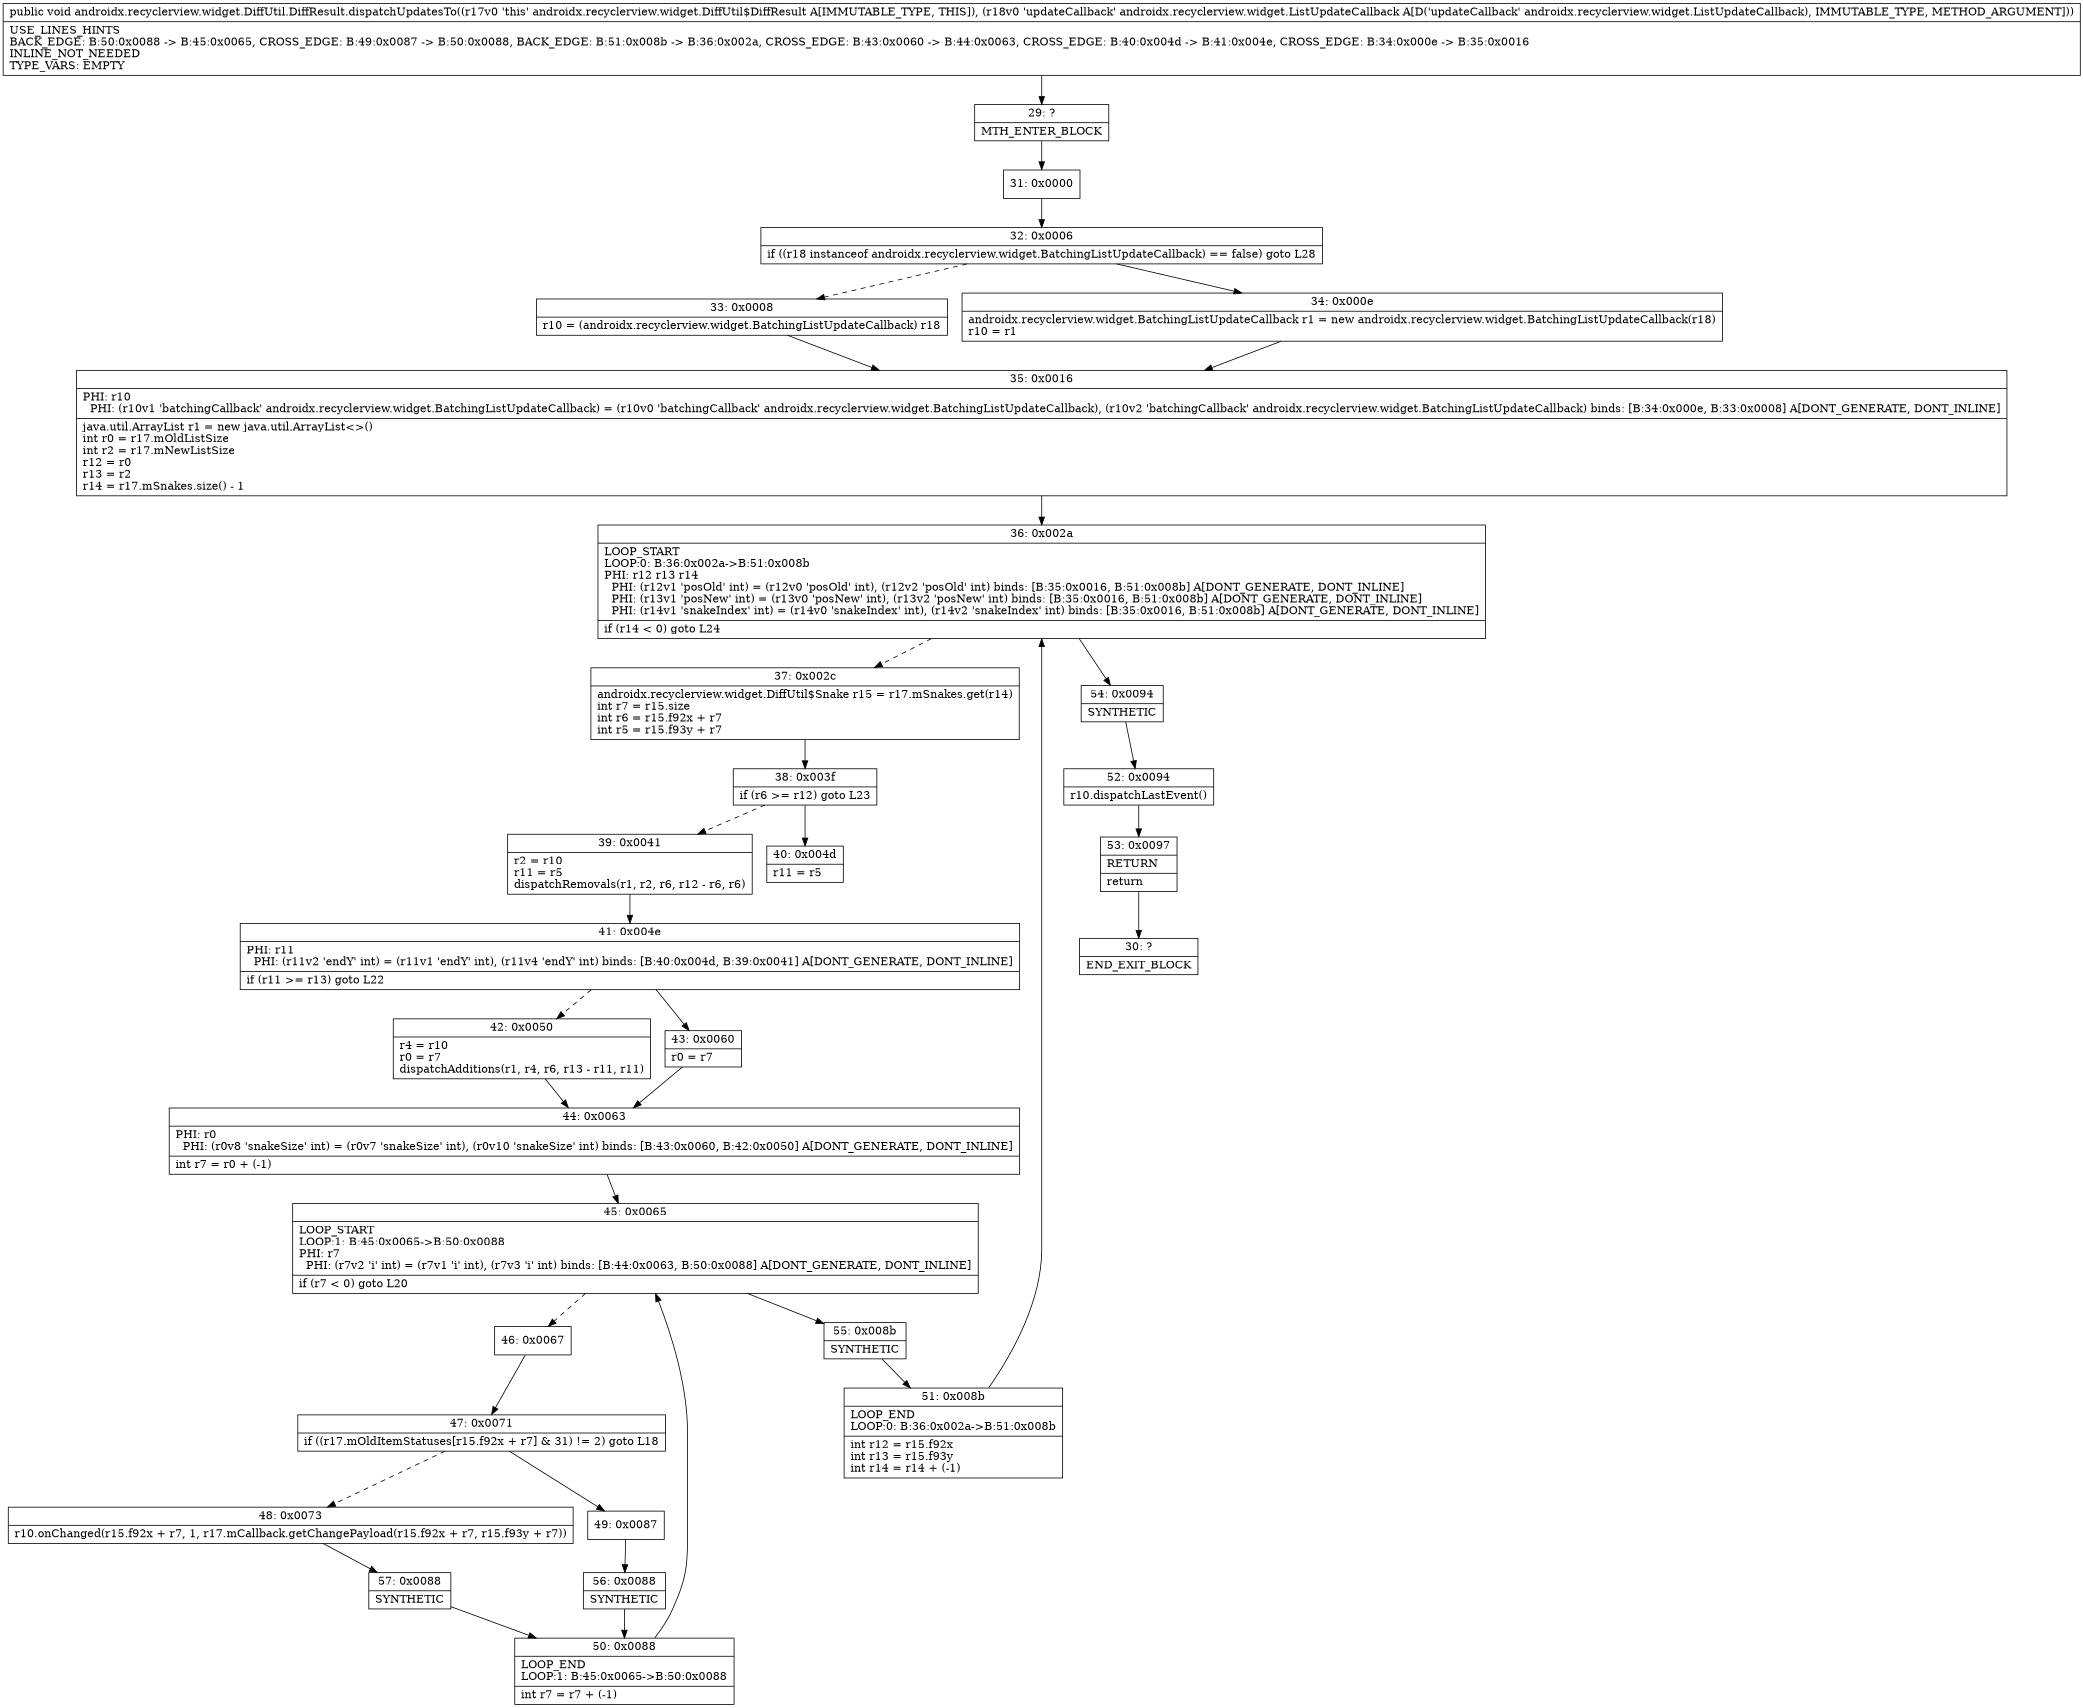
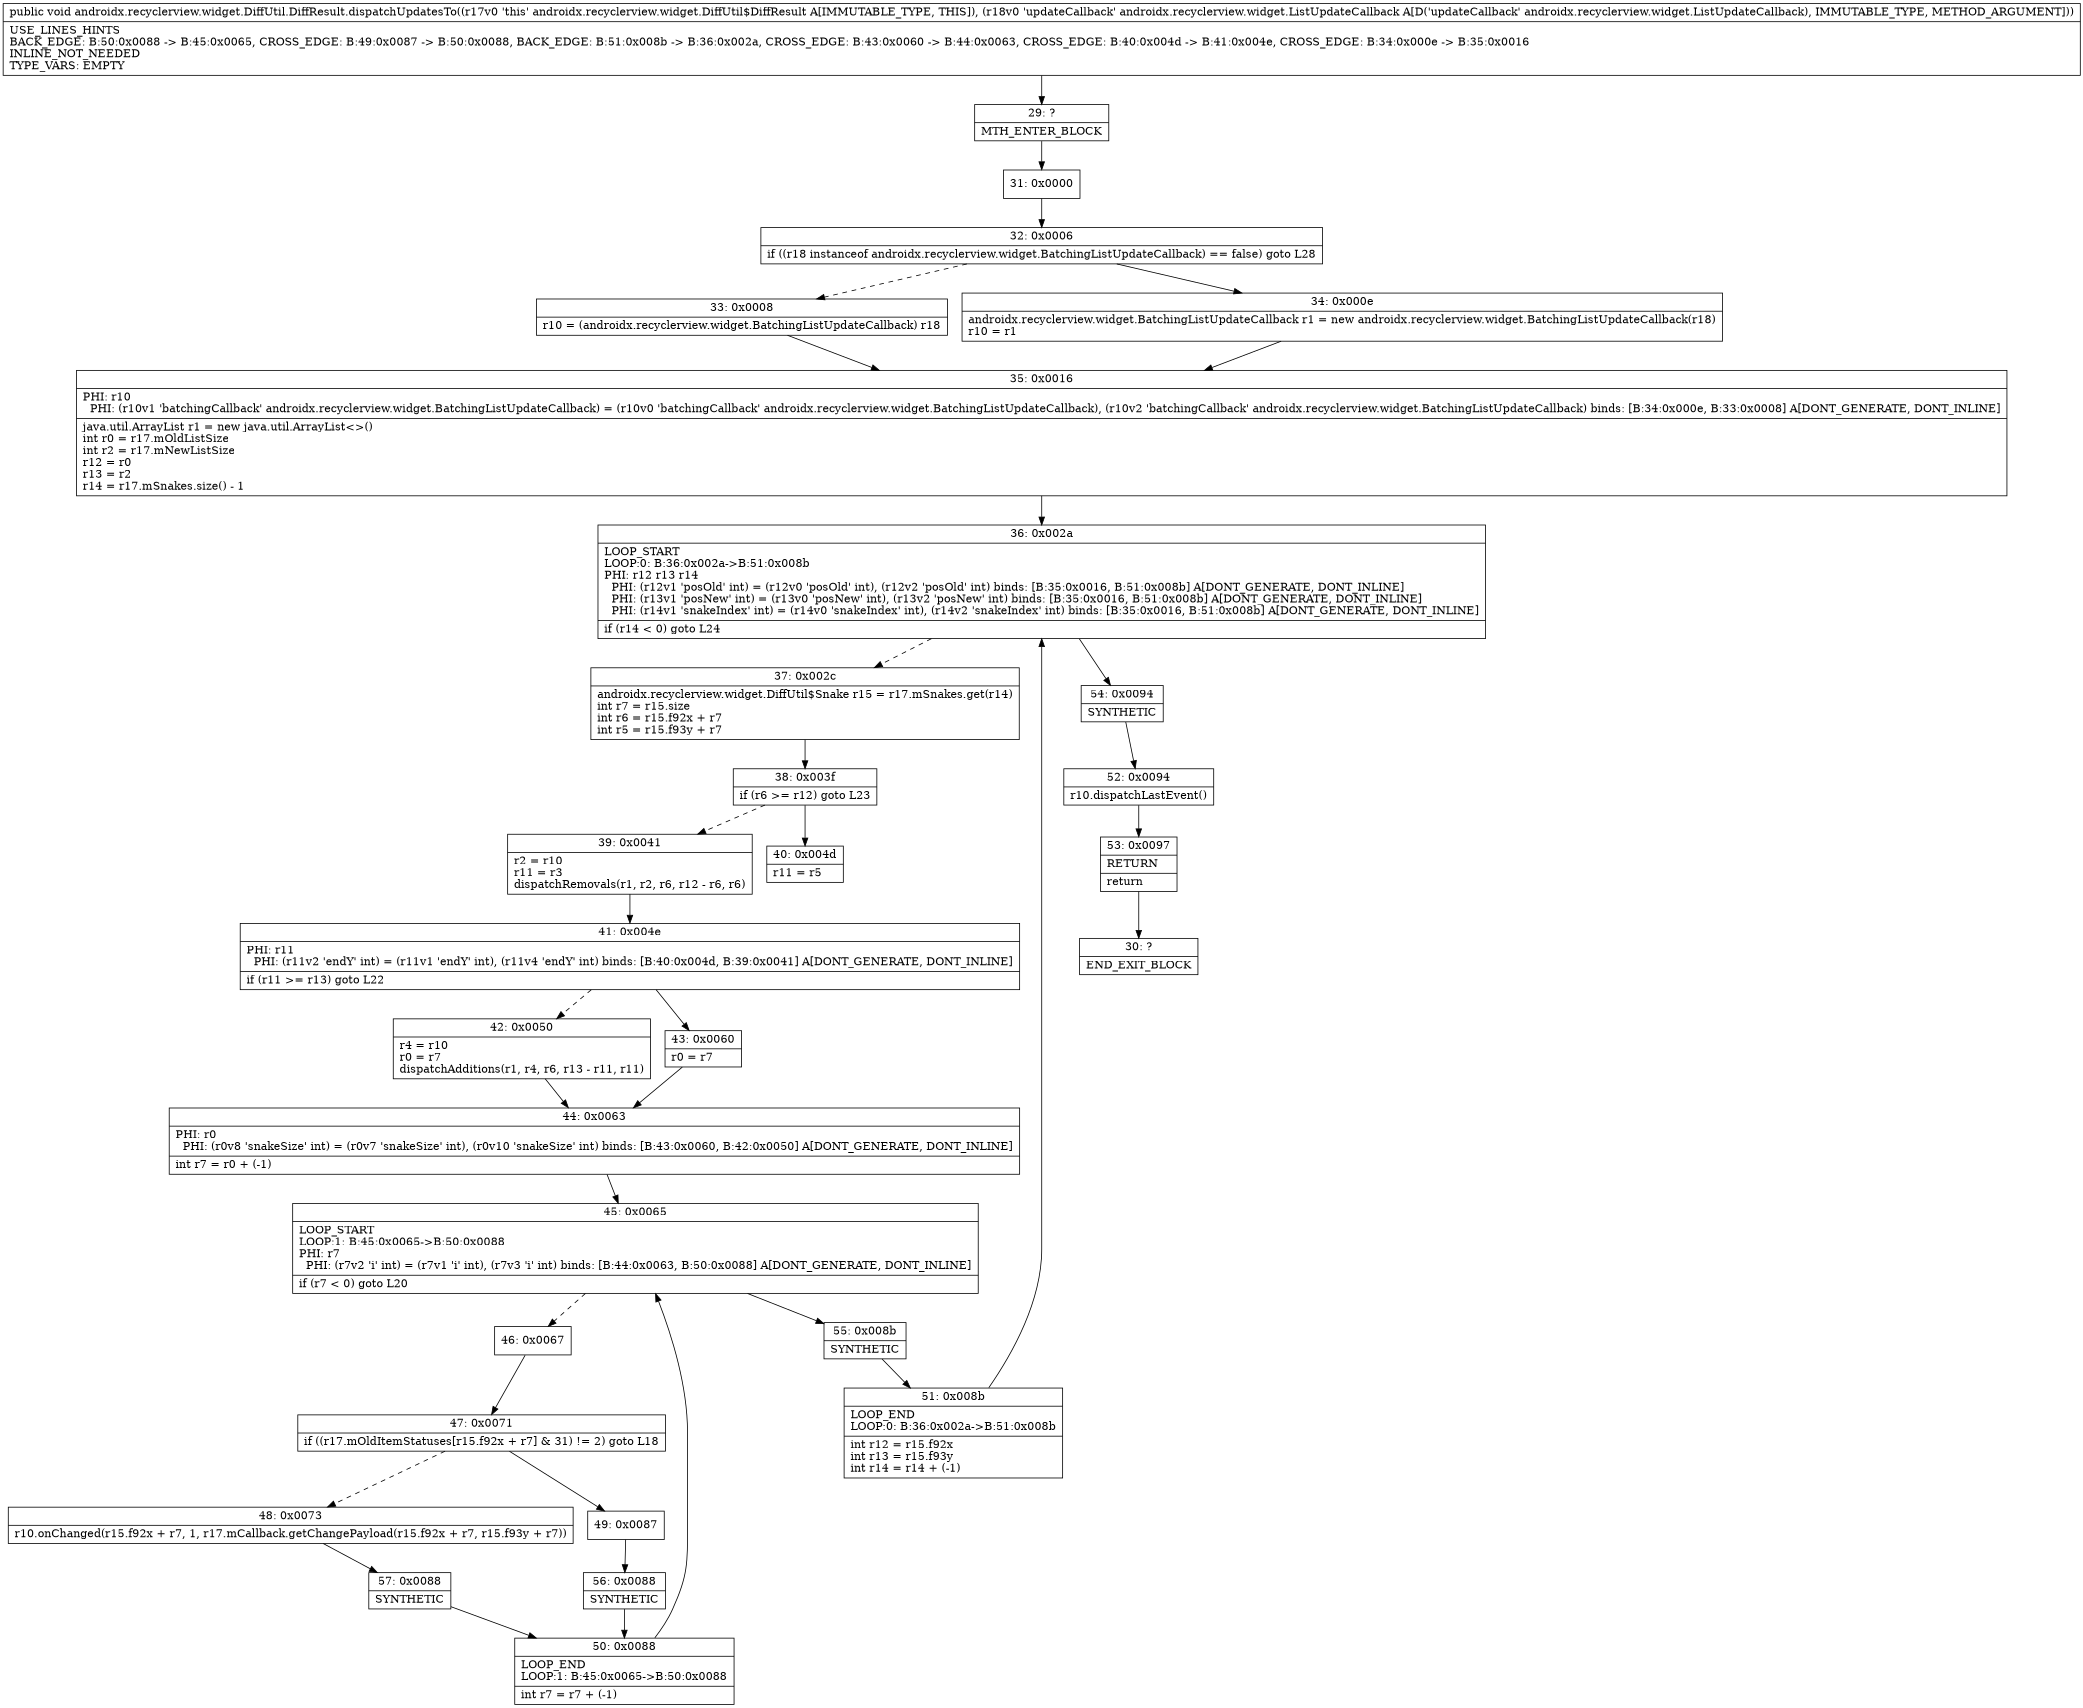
node "39: 0x0041": text "r11 = r5" -> "r11 = r3"
